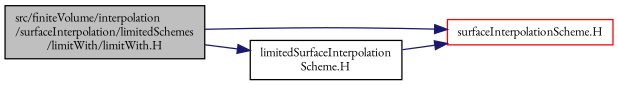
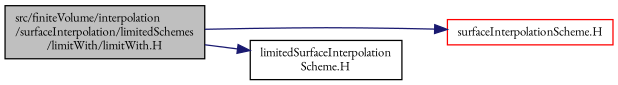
edge "limitedSurfaceInterpolation Scheme.H" -> "surfaceInterpolationScheme.H": removed
